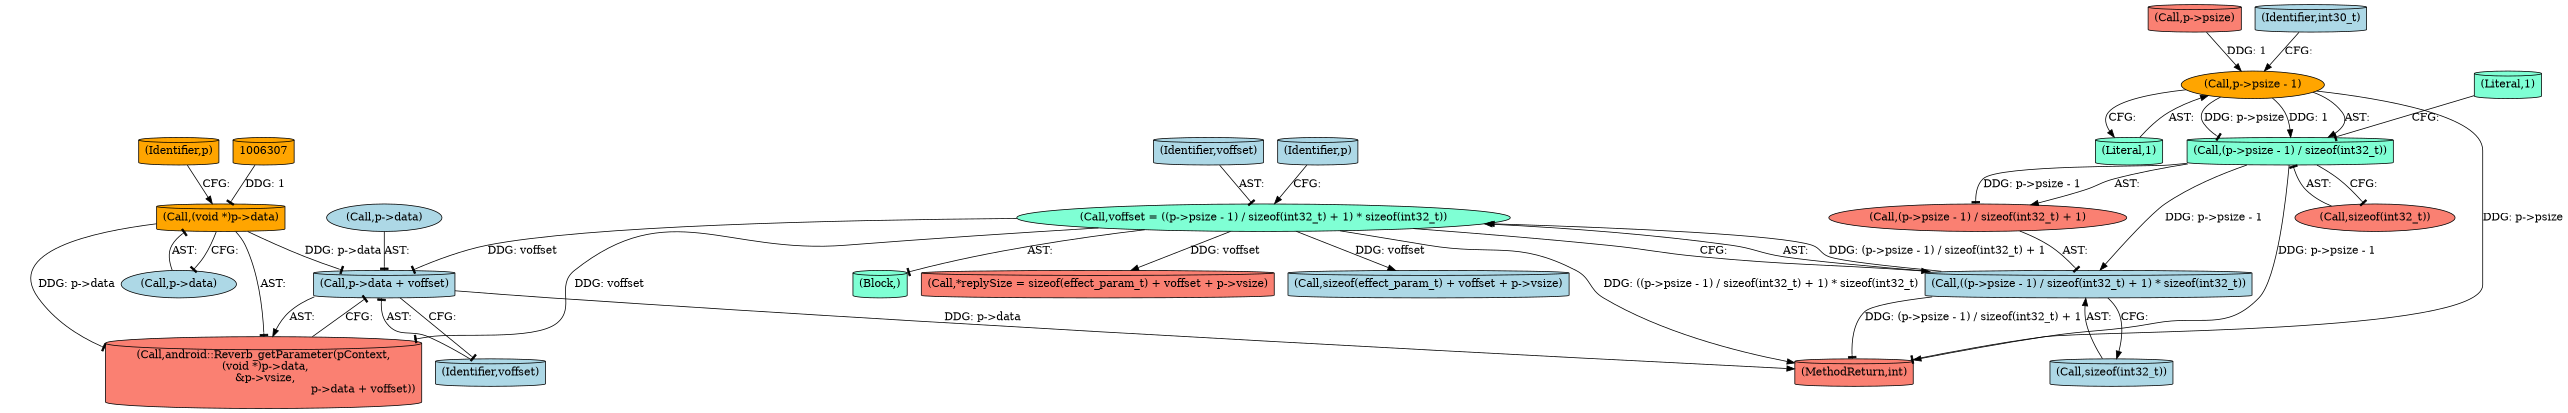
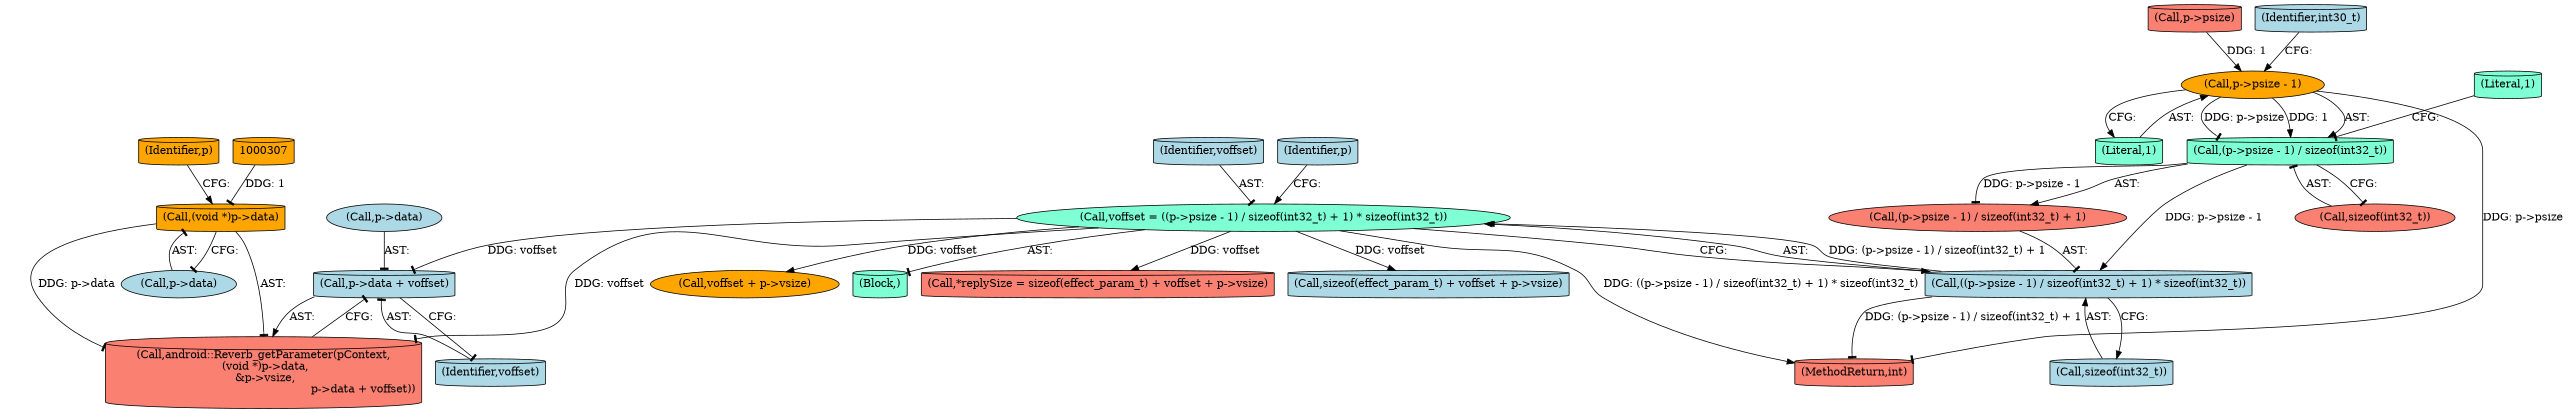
node "1006307": label "1006307" -> "1000307"
edge "(Call,(void *)p->data)" -> "(Call,p->data + voffset)": removed, label "DDG: p->data"
node "(Call,voffset + p->vsize)": added
edge "(Call,(p->psize - 1) / sizeof(int32_t))" -> "(MethodReturn,int)": removed, label "DDG: p->psize - 1"
edge "(Call,p->data + voffset)" -> "(MethodReturn,int)": removed, label "DDG: p->data"
